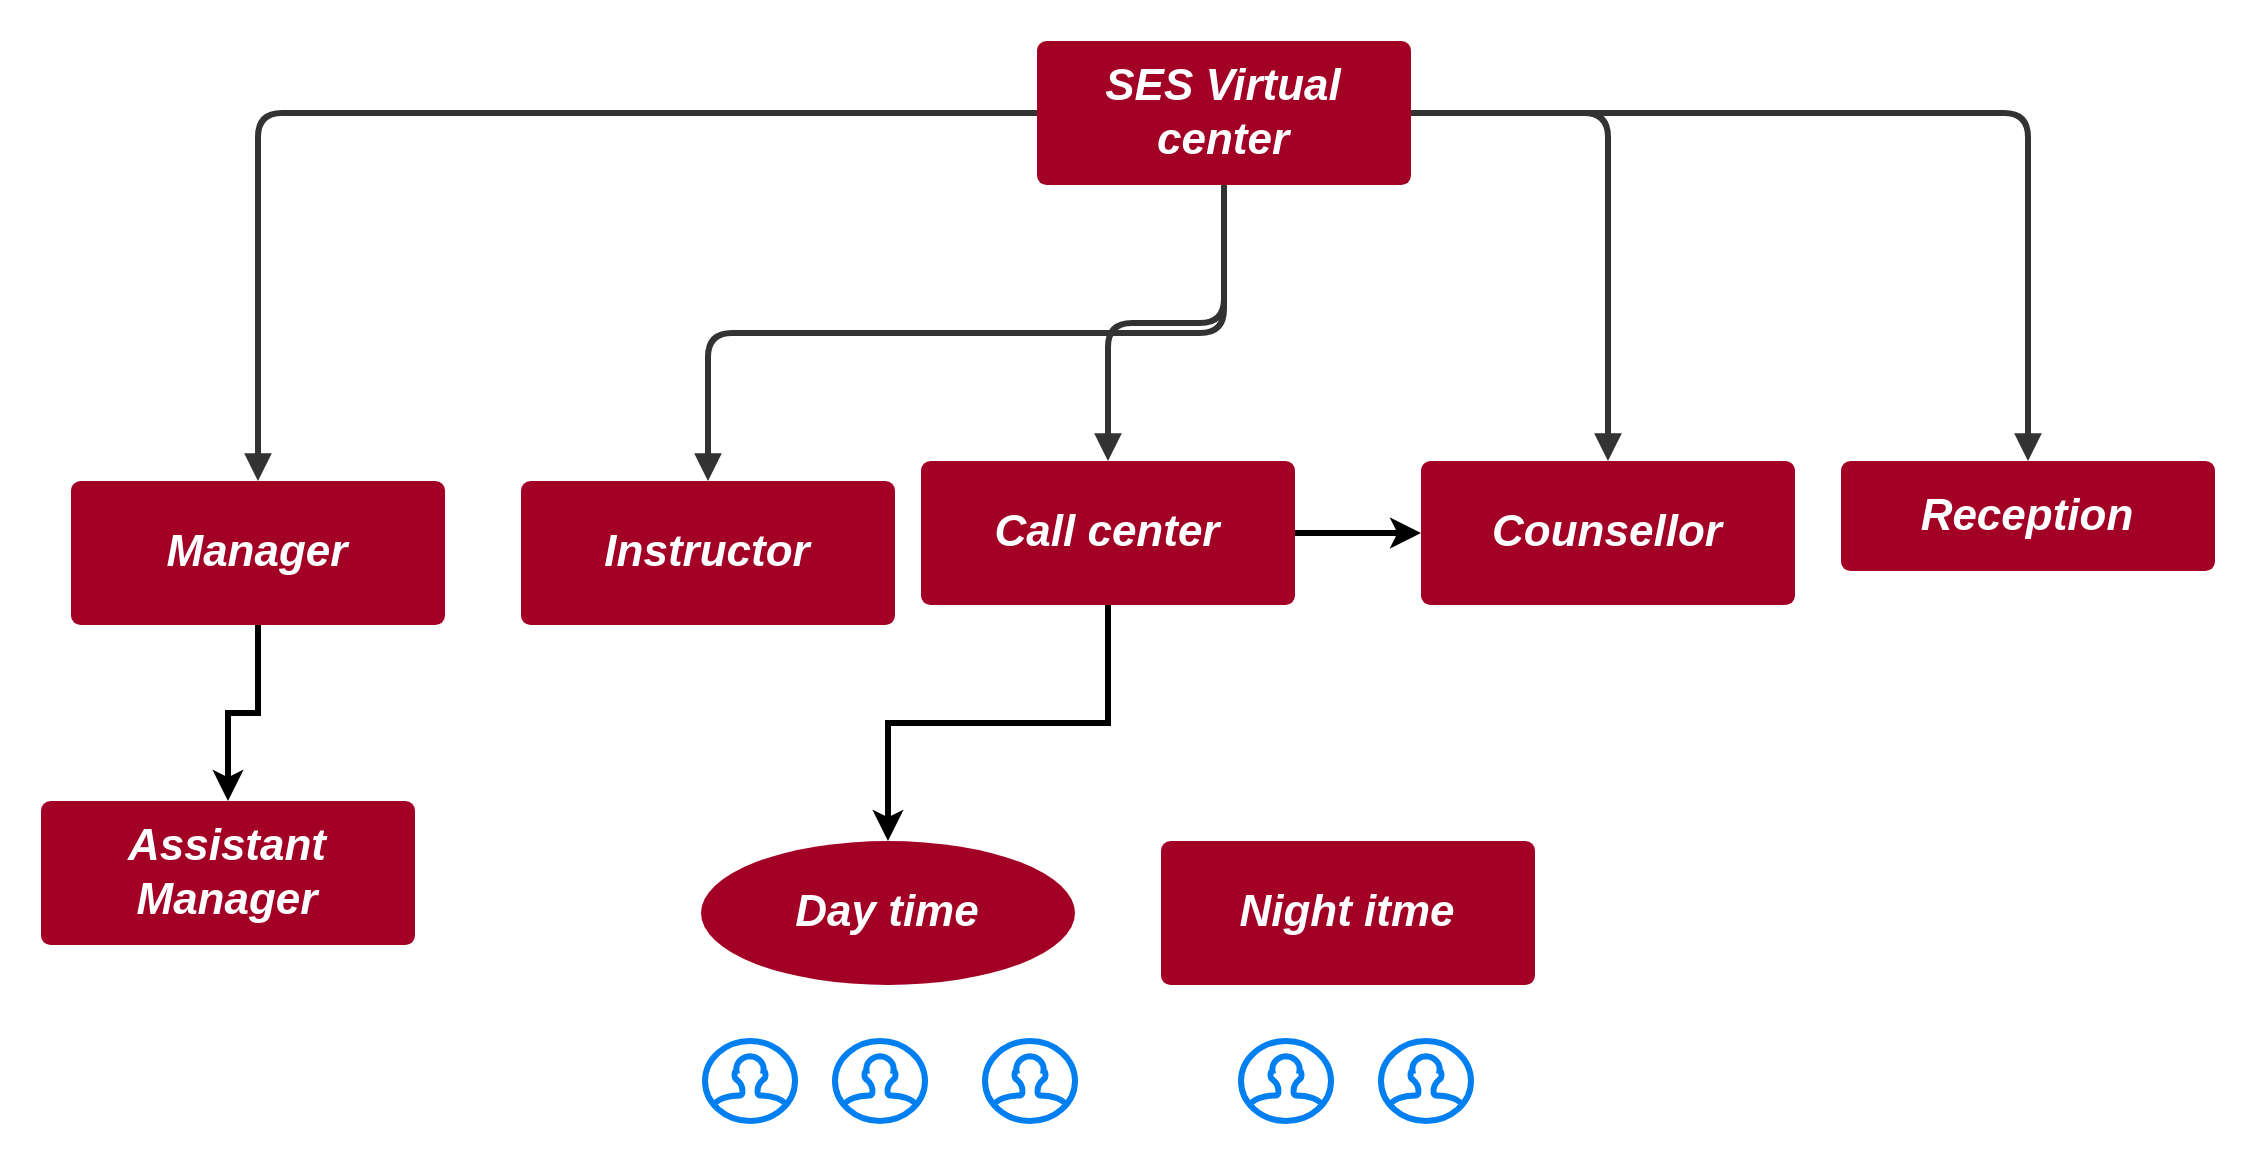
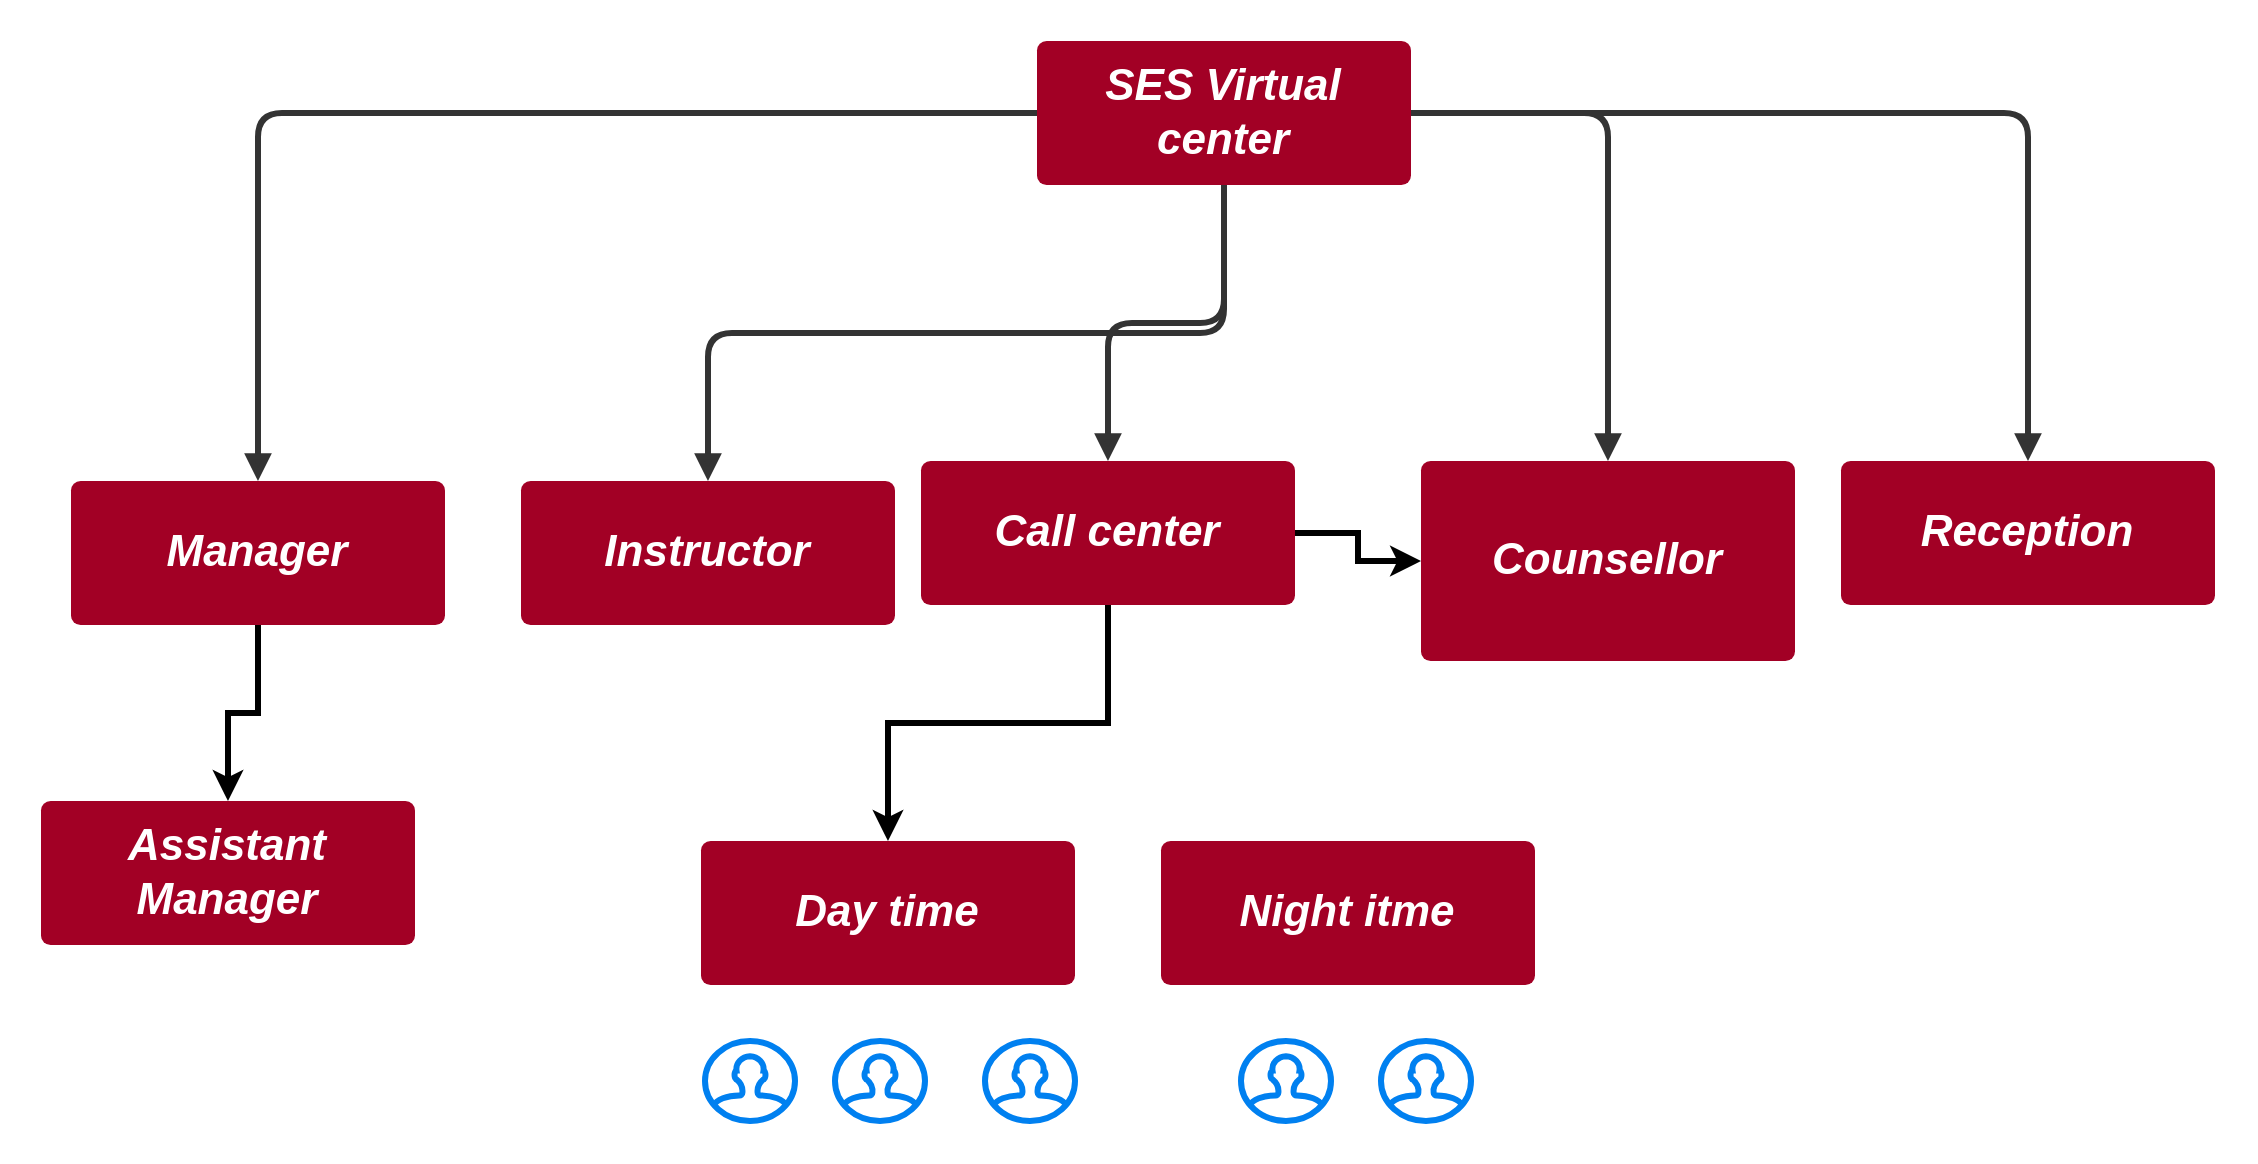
node "Reception": size 374x110 -> 374x144
node "Counsellor": size 374x144 -> 374x200
node "Day time": shape ellipse -> rounded rectangle
